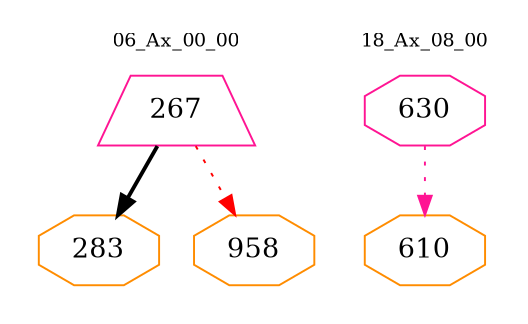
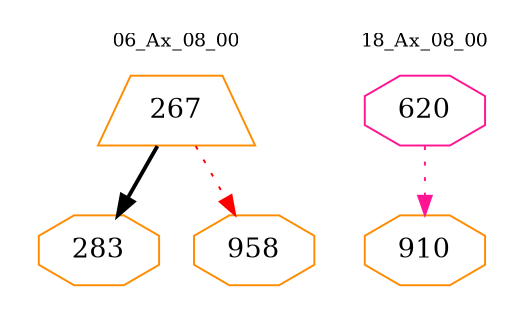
cluster "06_Ax_00_00": label "06_Ax_00_00" -> "06_Ax_08_00"
node "267": color deeppink -> darkorange
node "630": label "630" -> "620"
node "610": label "610" -> "910"
